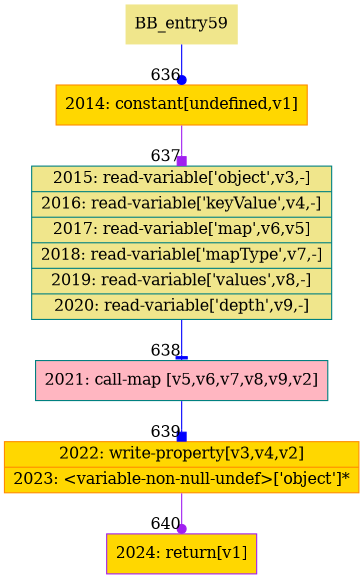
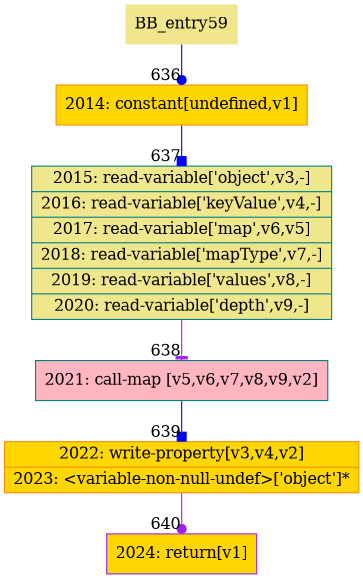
edge "2014: constant[undefined,v1]" -> "2015: read-variable['object',v3,-]": color purple -> blue
edge "2015: read-variable['object',v3,-]" -> "2021: call-map [v5,v6,v7,v8,v9,v2]": color blue -> purple
